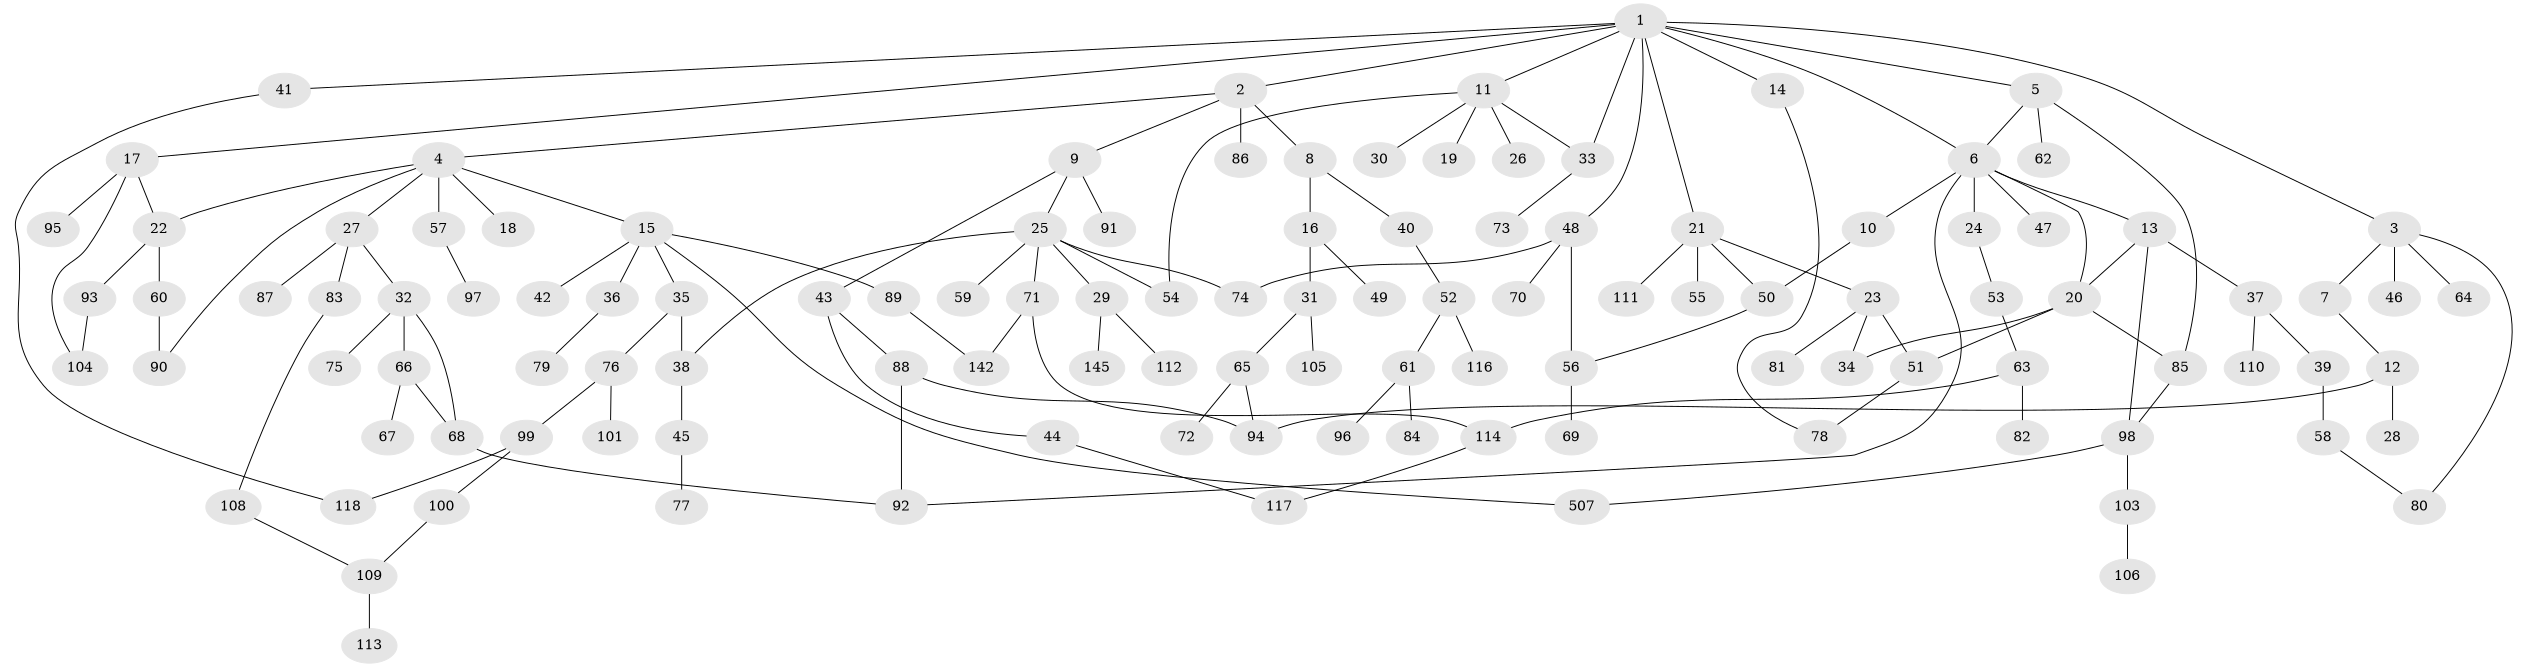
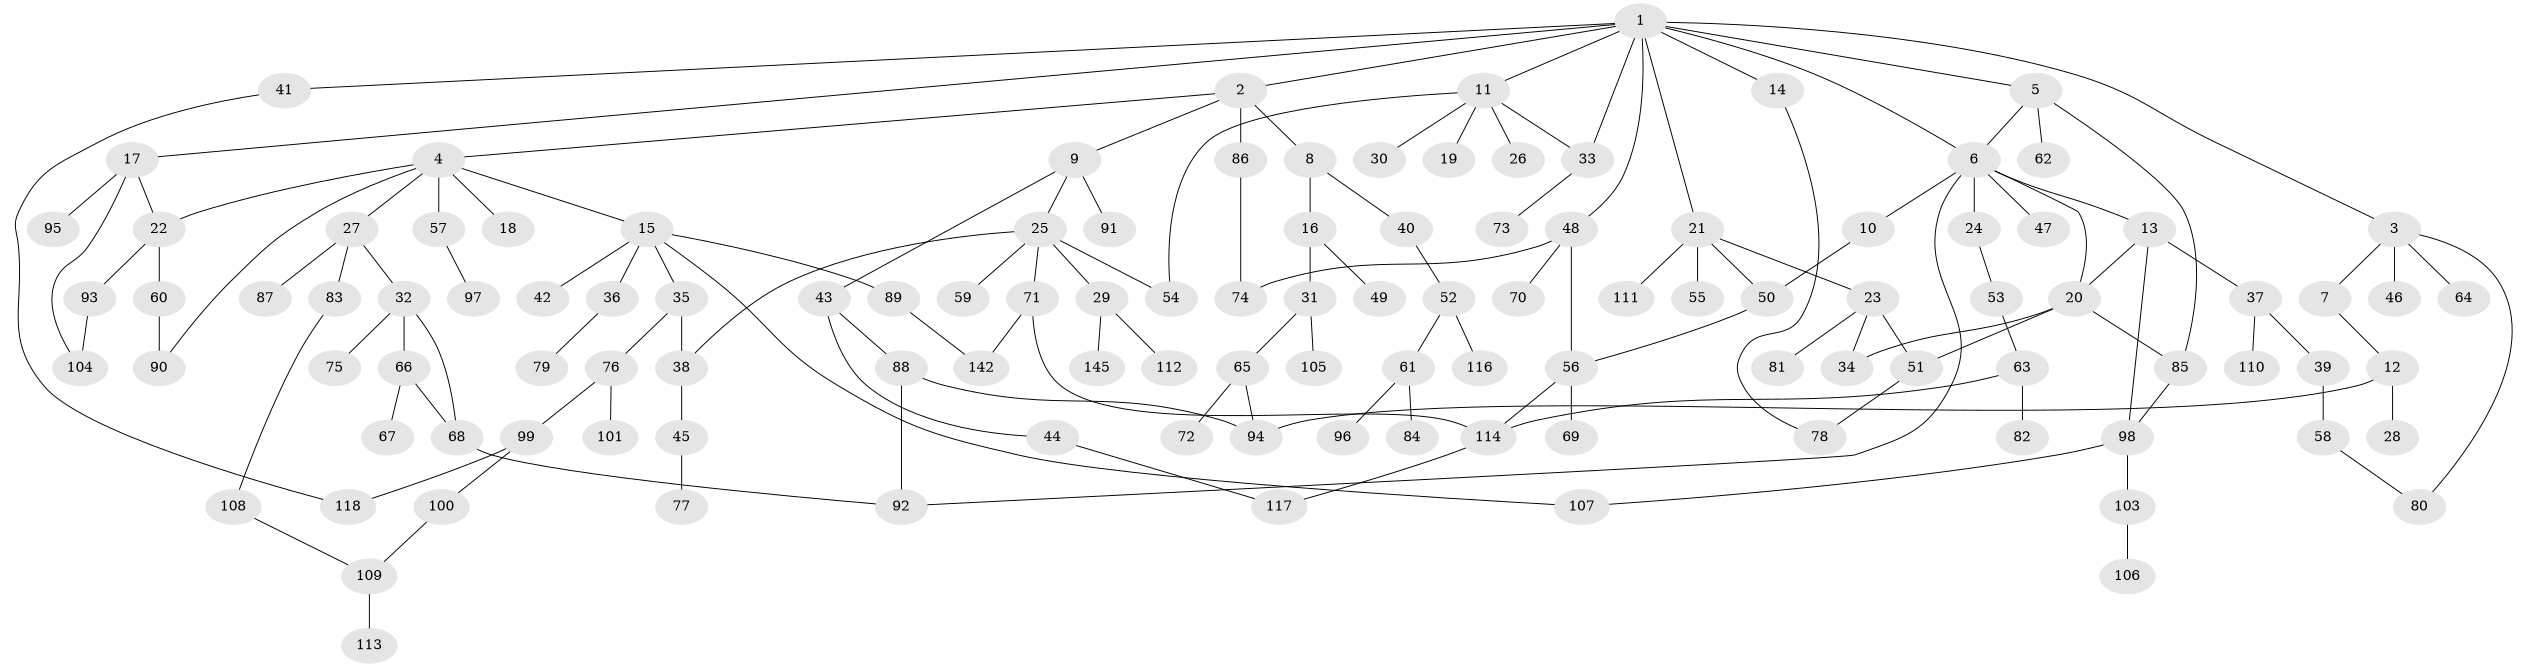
edge "25" -- "74": now "86" -- "74"
edge "56" -- "114": added
node "507": label "507" -> "107"
